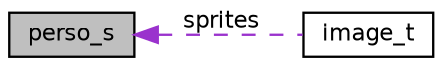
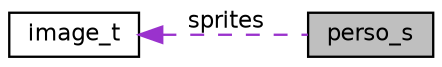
edge "image_t" -> "perso_s": reversed
